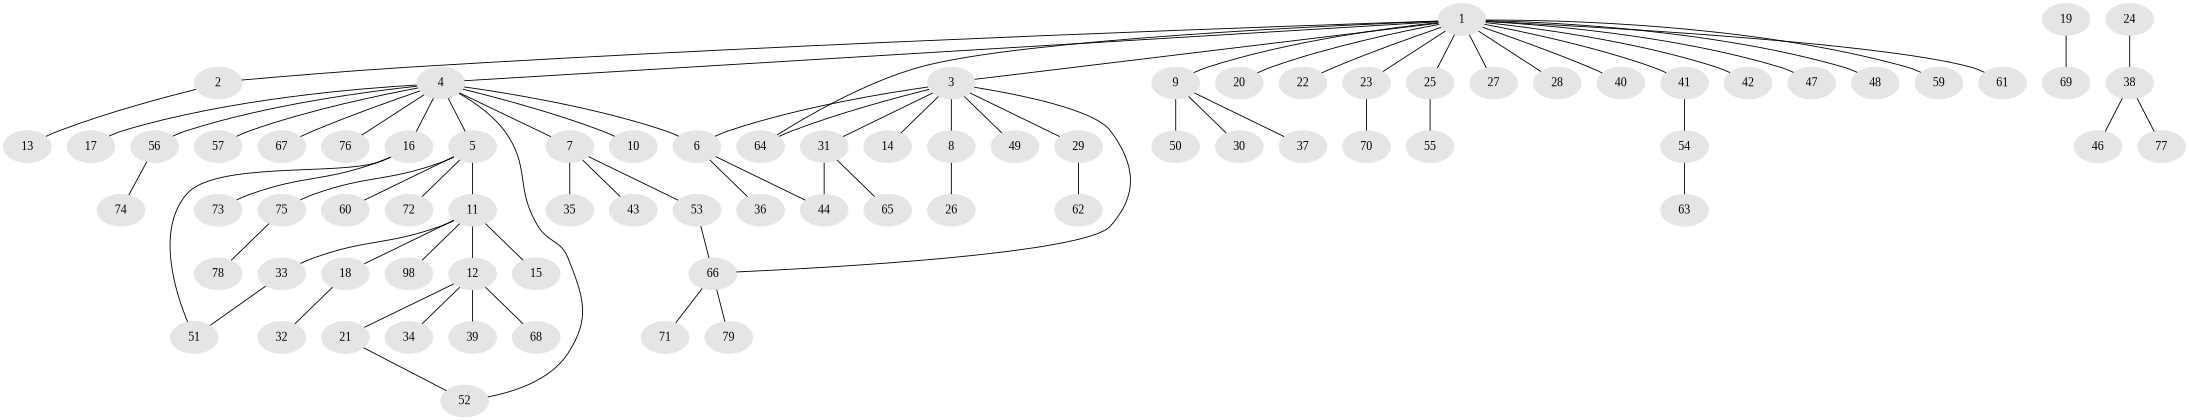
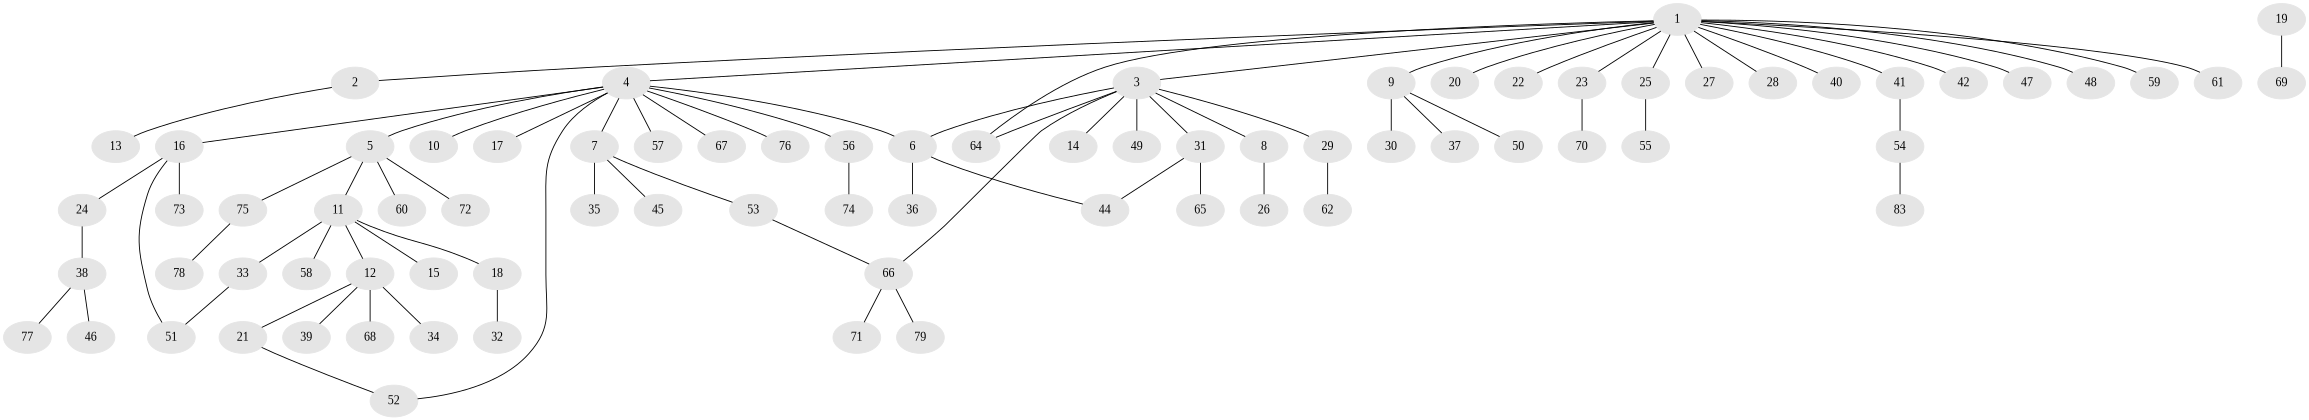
edge "16" -- "24": added
node "43": label "43" -> "45"
node "63": label "63" -> "83"
node "98": label "98" -> "58"
